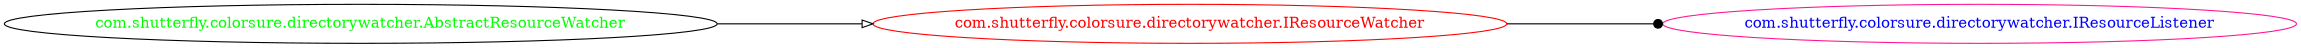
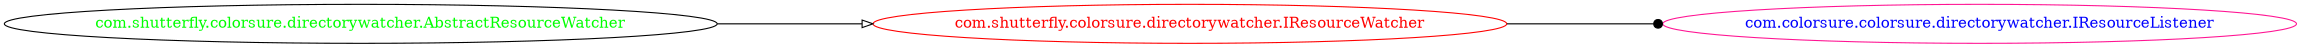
node "com.shutterfly.colorsure.directorywatcher.IResourceListener": label "com.shutterfly.colorsure.directorywatcher.IResourceListener" -> "com.colorsure.colorsure.directorywatcher.IResourceListener"
